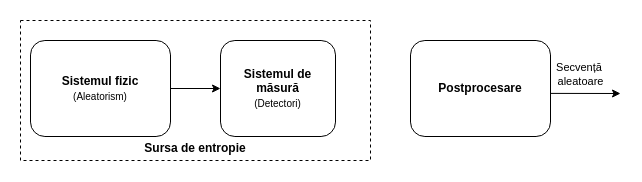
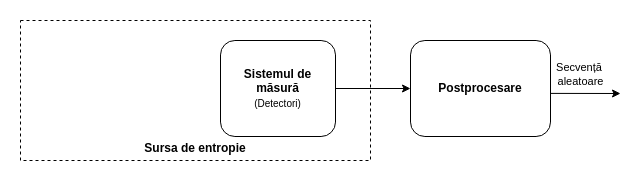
node "Sistemul fizic (Aleatorism)": removed
edge "Sistemul fizic (Aleatorism)" -> "Sistemul de măsură (Detectori)": removed
edge "Sistemul de măsură (Detectori)" -> "Postprocesare": added
